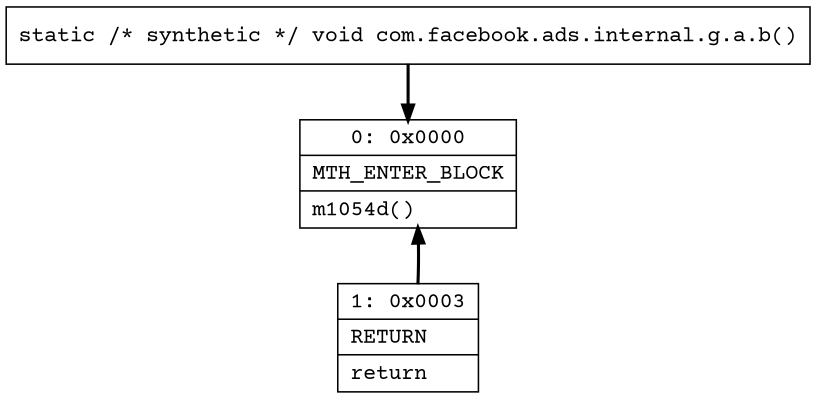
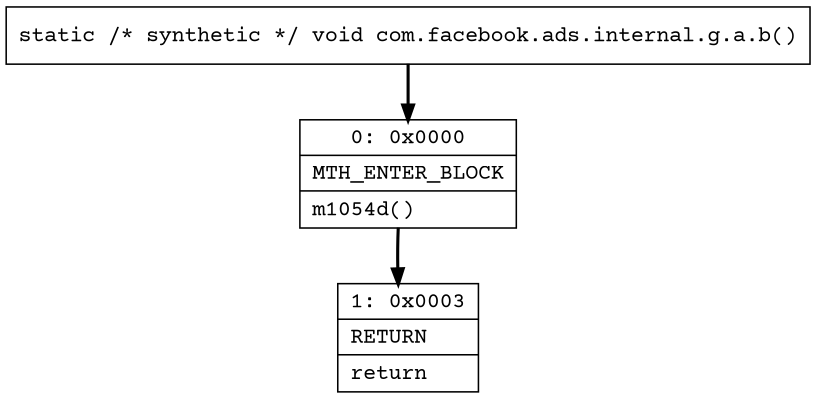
edge "1: 0x0003" -> "0: 0x0000": reversed
